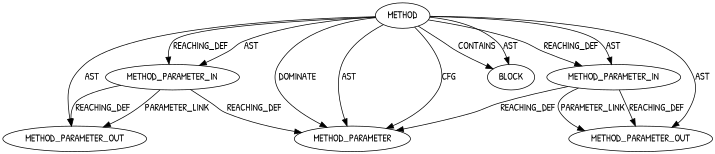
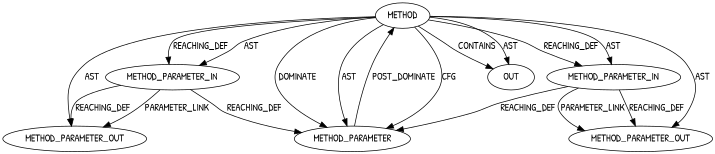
node "BLOCK": label "BLOCK" -> "OUT"
edge "METHOD_PARAMETER" -> "METHOD": added, label "POST_DOMINATE"
